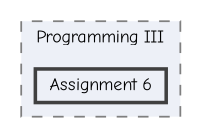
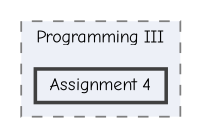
node "Assignment 6": label "Assignment 6" -> "Assignment 4"
